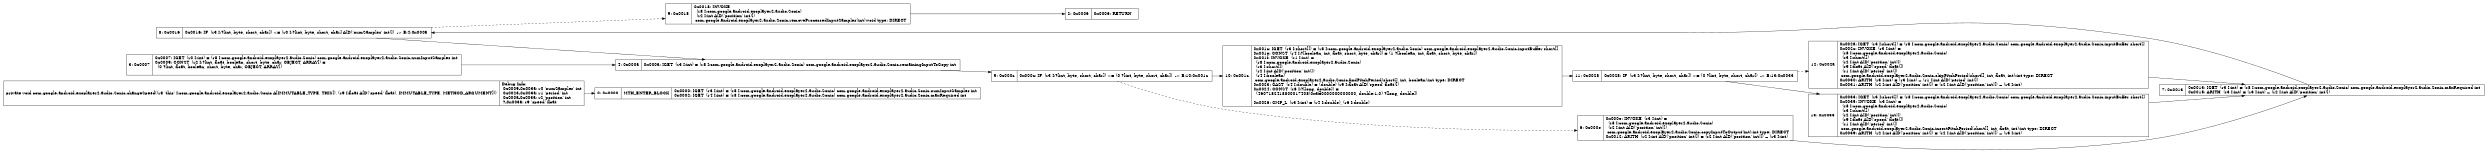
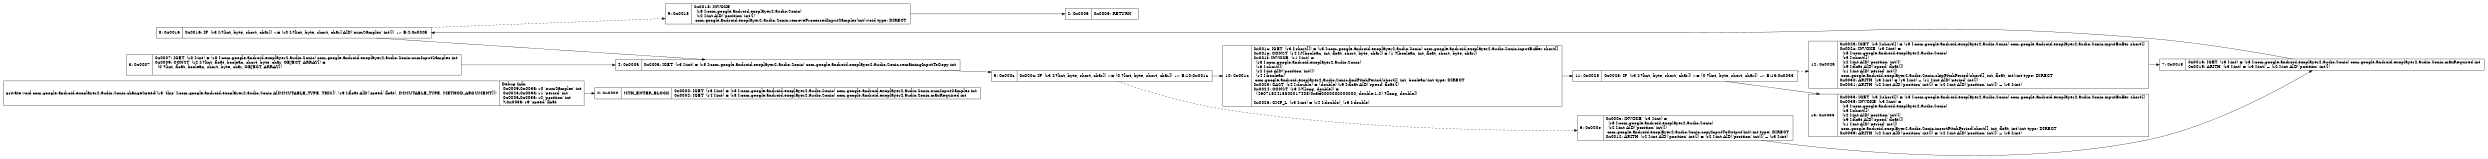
edge "13: 0x0033" -> "7: 0x0013": removed
